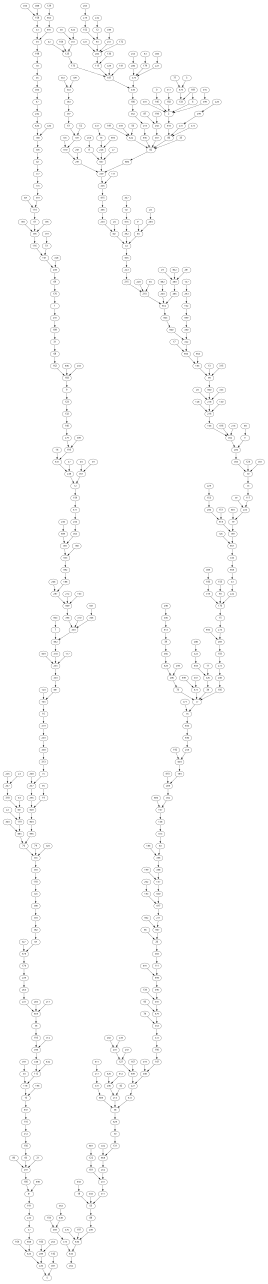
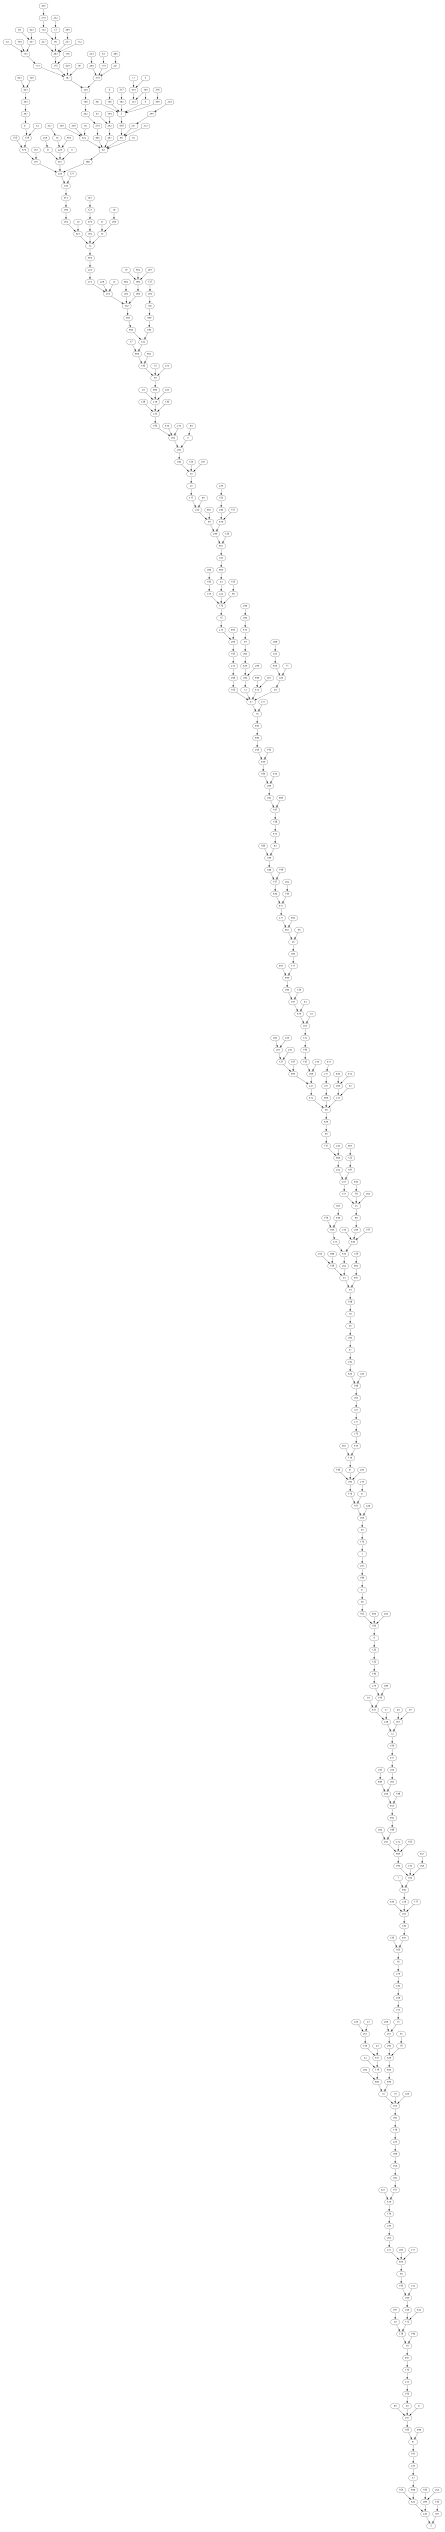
node "403": removed
edge "262" -> "53": added
